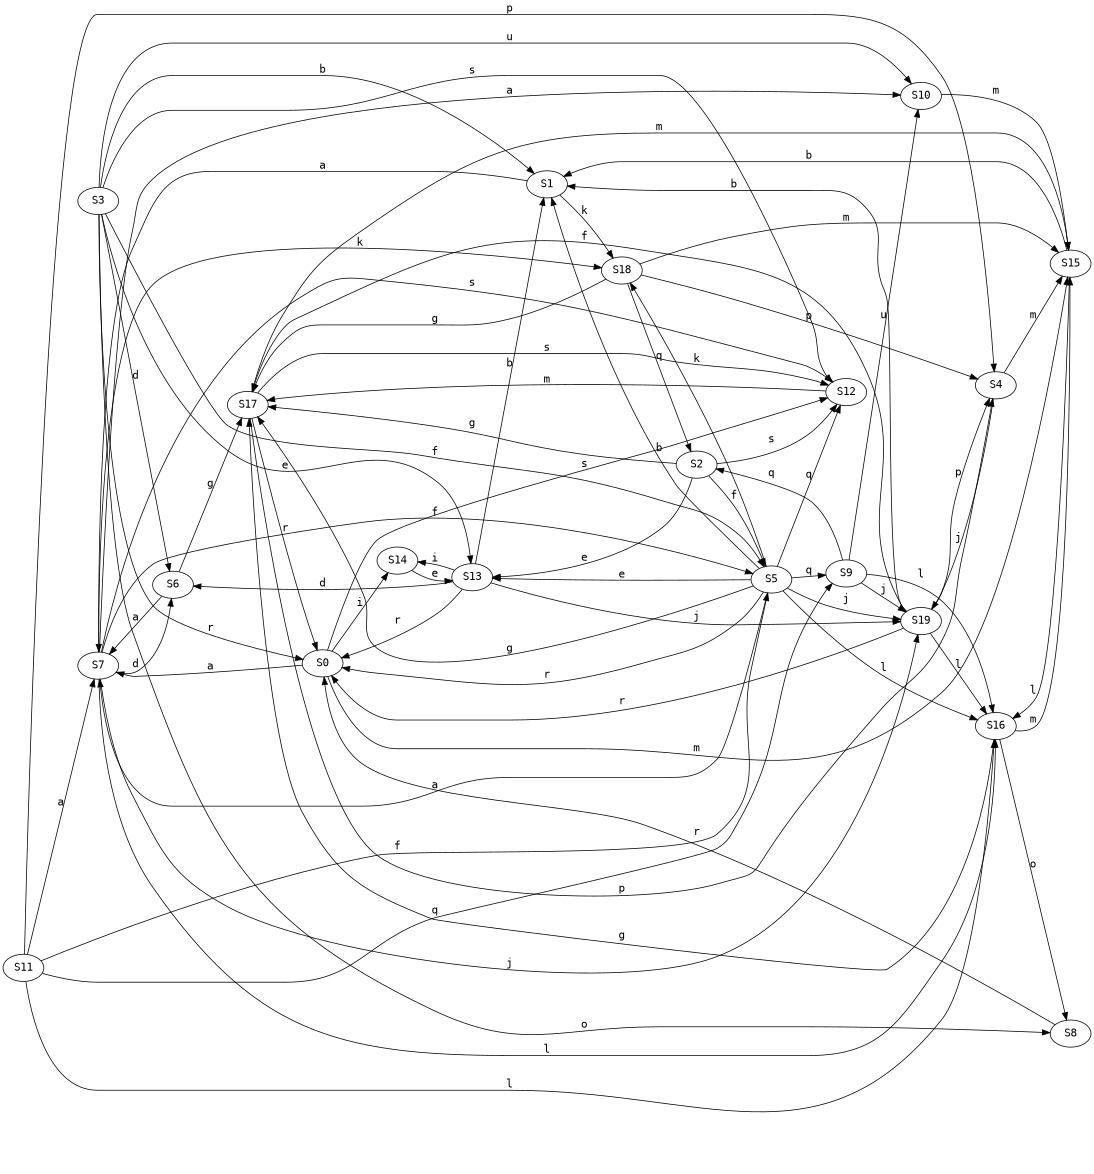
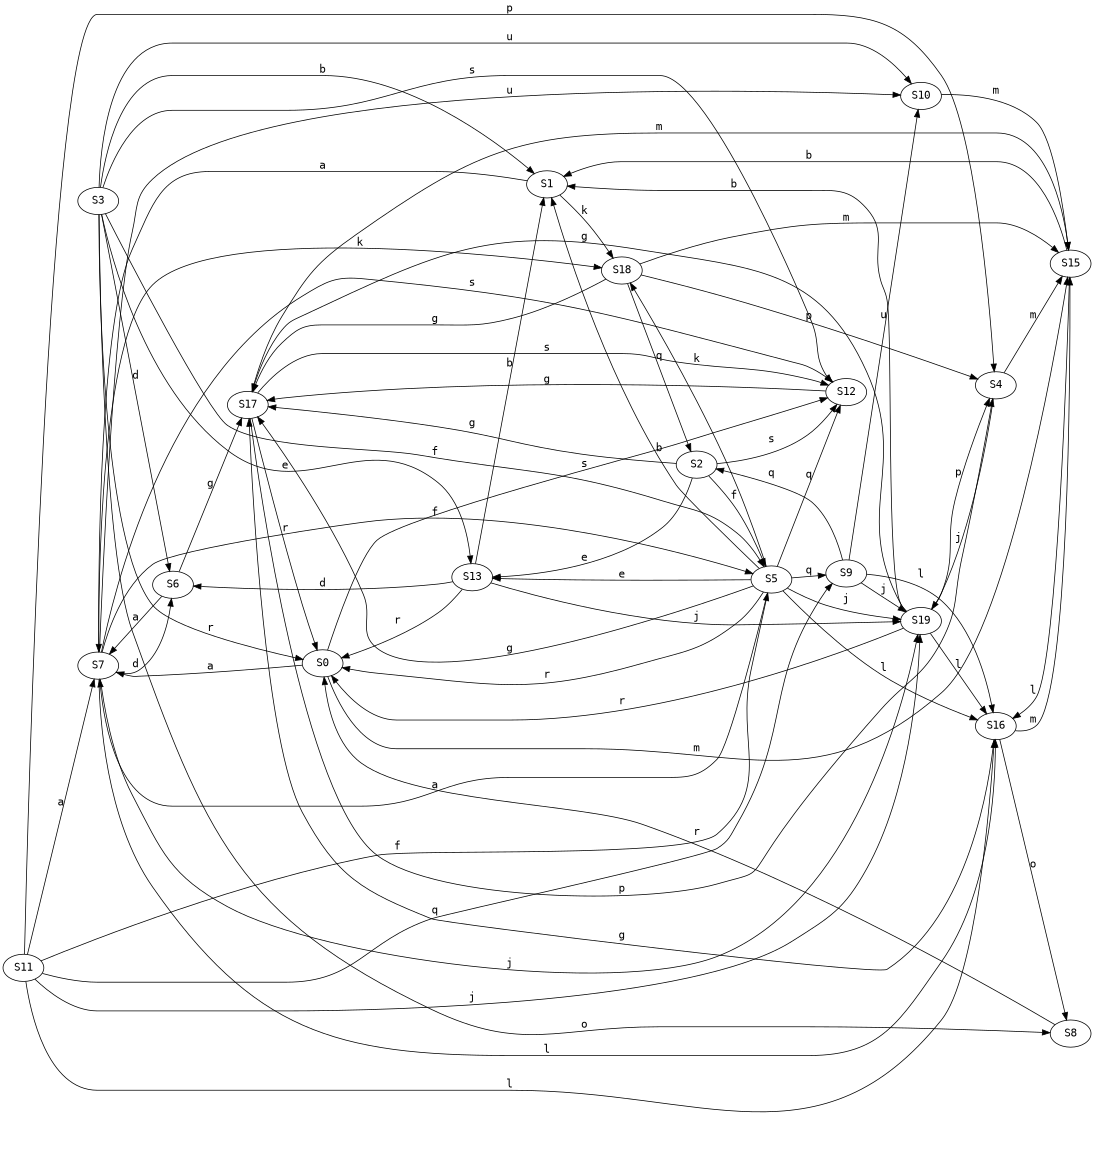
edge "S7" -> "S10": label "a" -> "u"
edge "S19" -> "S17": label "f" -> "g"
edge "S12" -> "S17": label "m" -> "g"
node "S14": removed
edge "S11" -> "S19": added, label "j"
